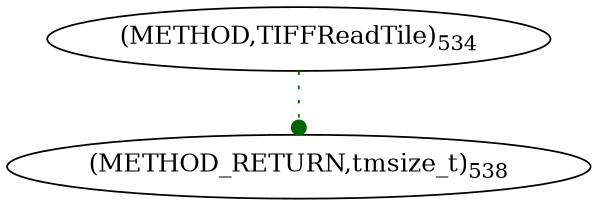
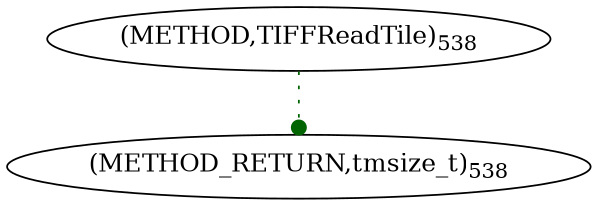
node "(METHOD,TIFFReadTile)": text "534" -> "538"
